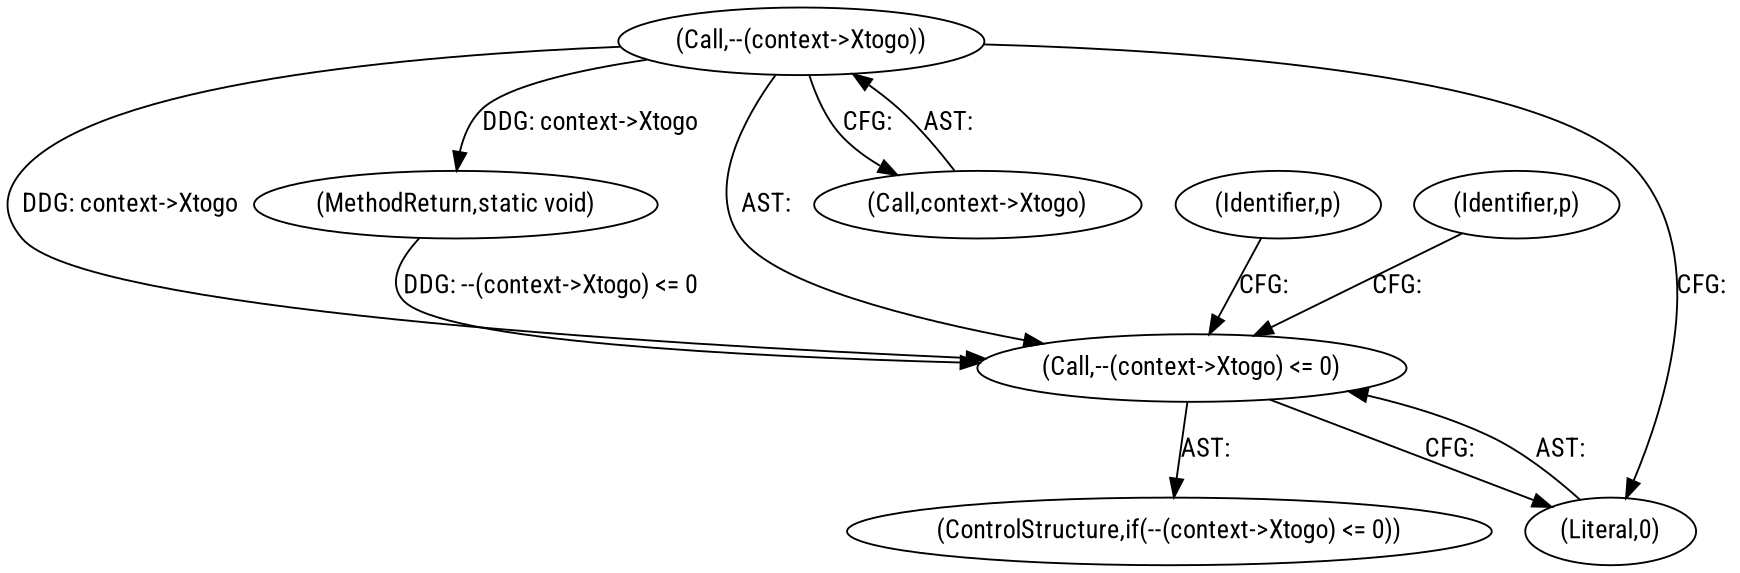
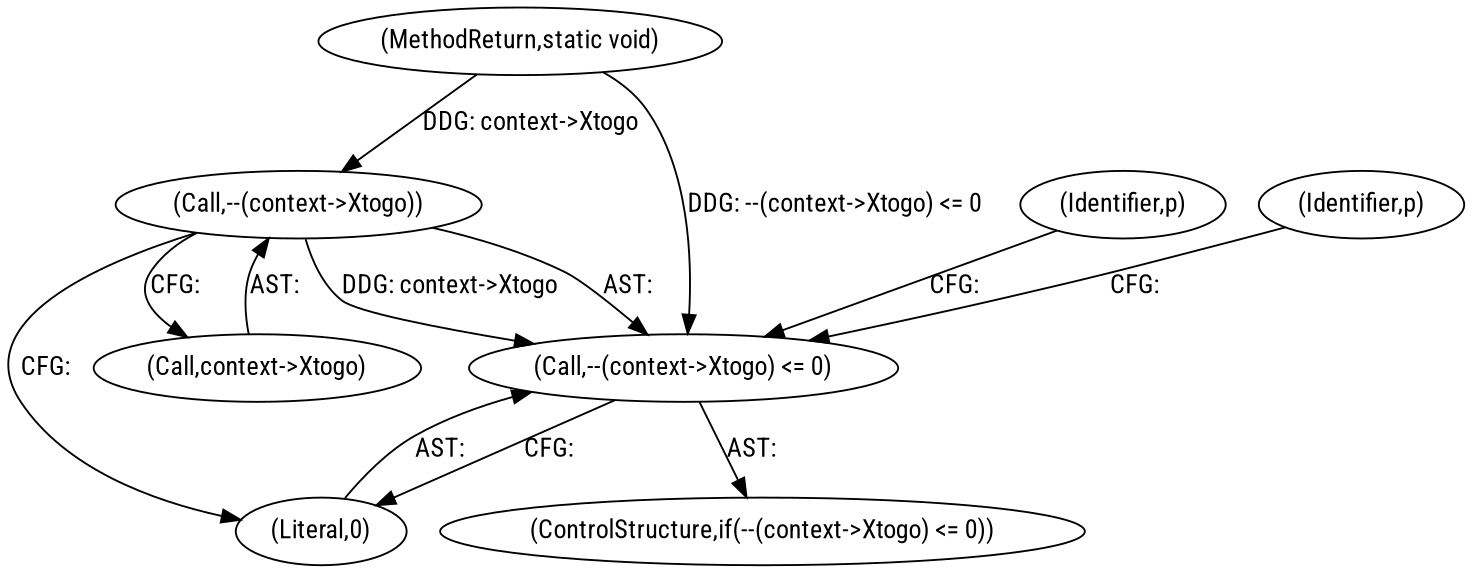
edge "(Call,--(context->Xtogo))" -> "(MethodReturn,static void)": reversed
